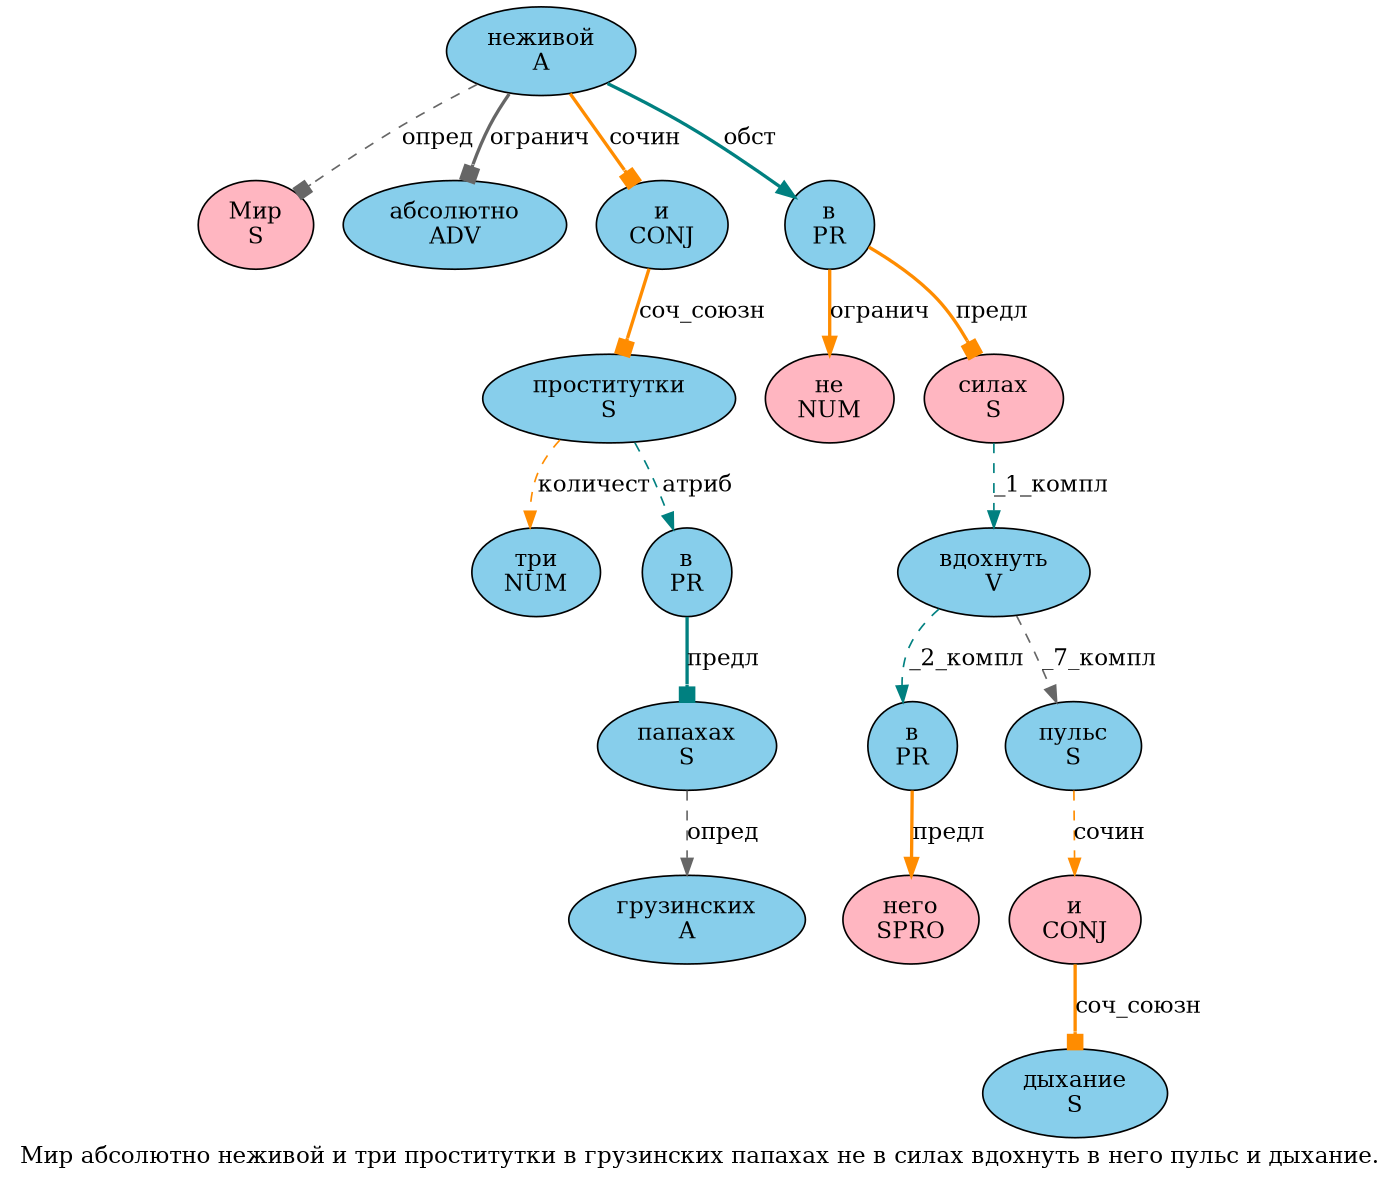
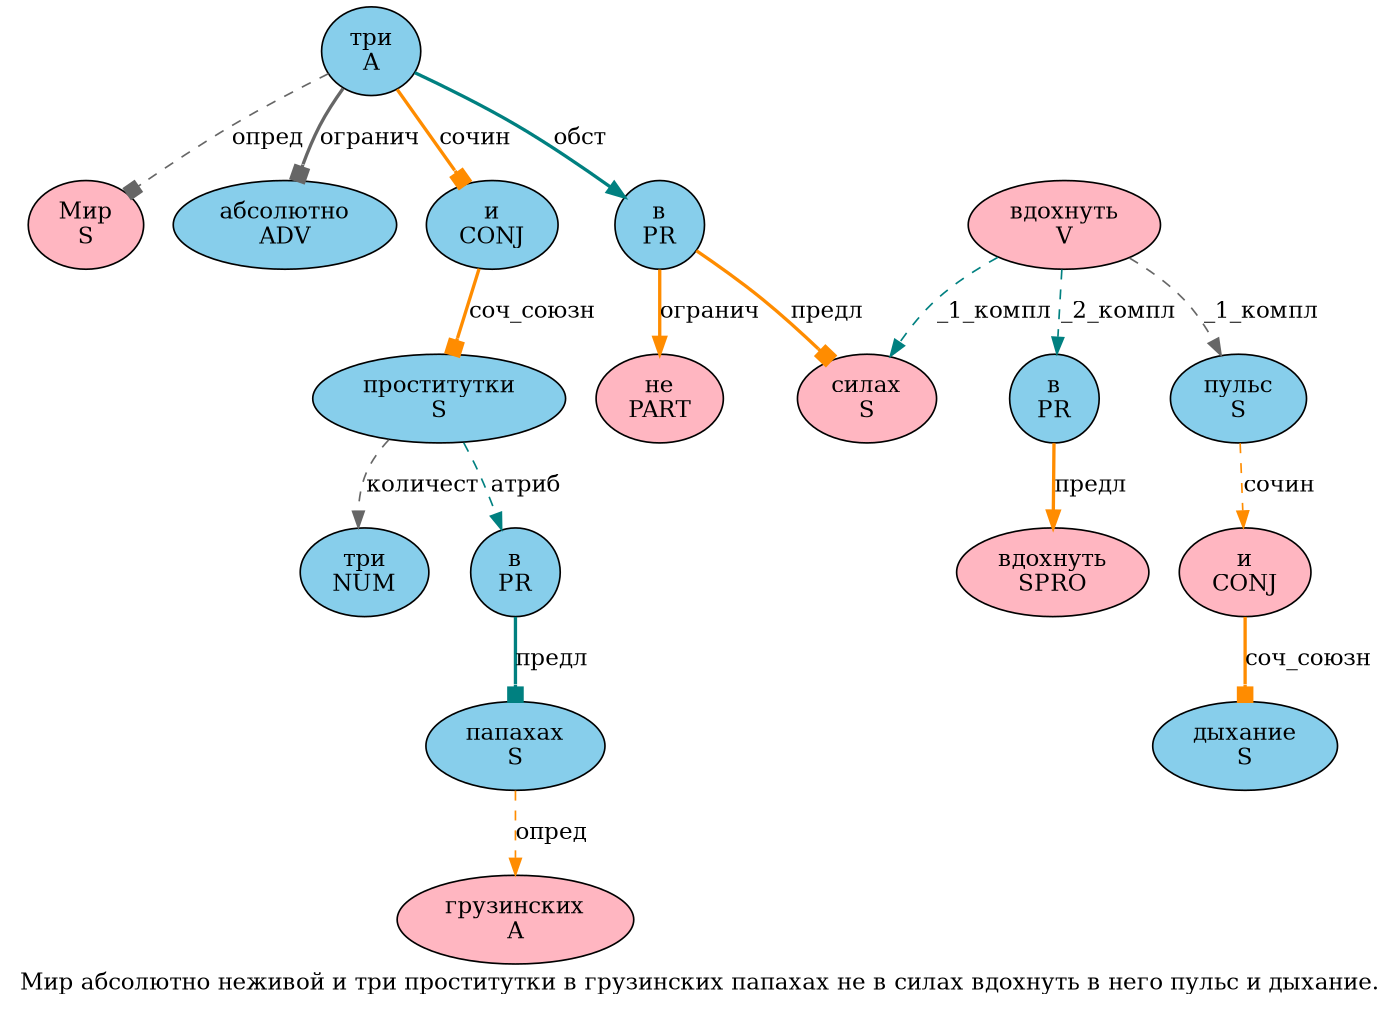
node "неживой A": label "неживой A" -> "три A"
node "не NUM": label "не NUM" -> "не PART"
edge "проститутки S" -> "три NUM": color darkorange -> gray40
edge "силах S" -> "вдохнуть V": reversed
node "вдохнуть V": fillcolor skyblue -> lightpink
edge "вдохнуть V" -> "пульс S": label "_7_компл" -> "_1_компл"
edge "папахах S" -> "грузинских A": color gray40 -> darkorange
node "грузинских A": fillcolor skyblue -> lightpink
node "него SPRO": label "него SPRO" -> "вдохнуть SPRO"
